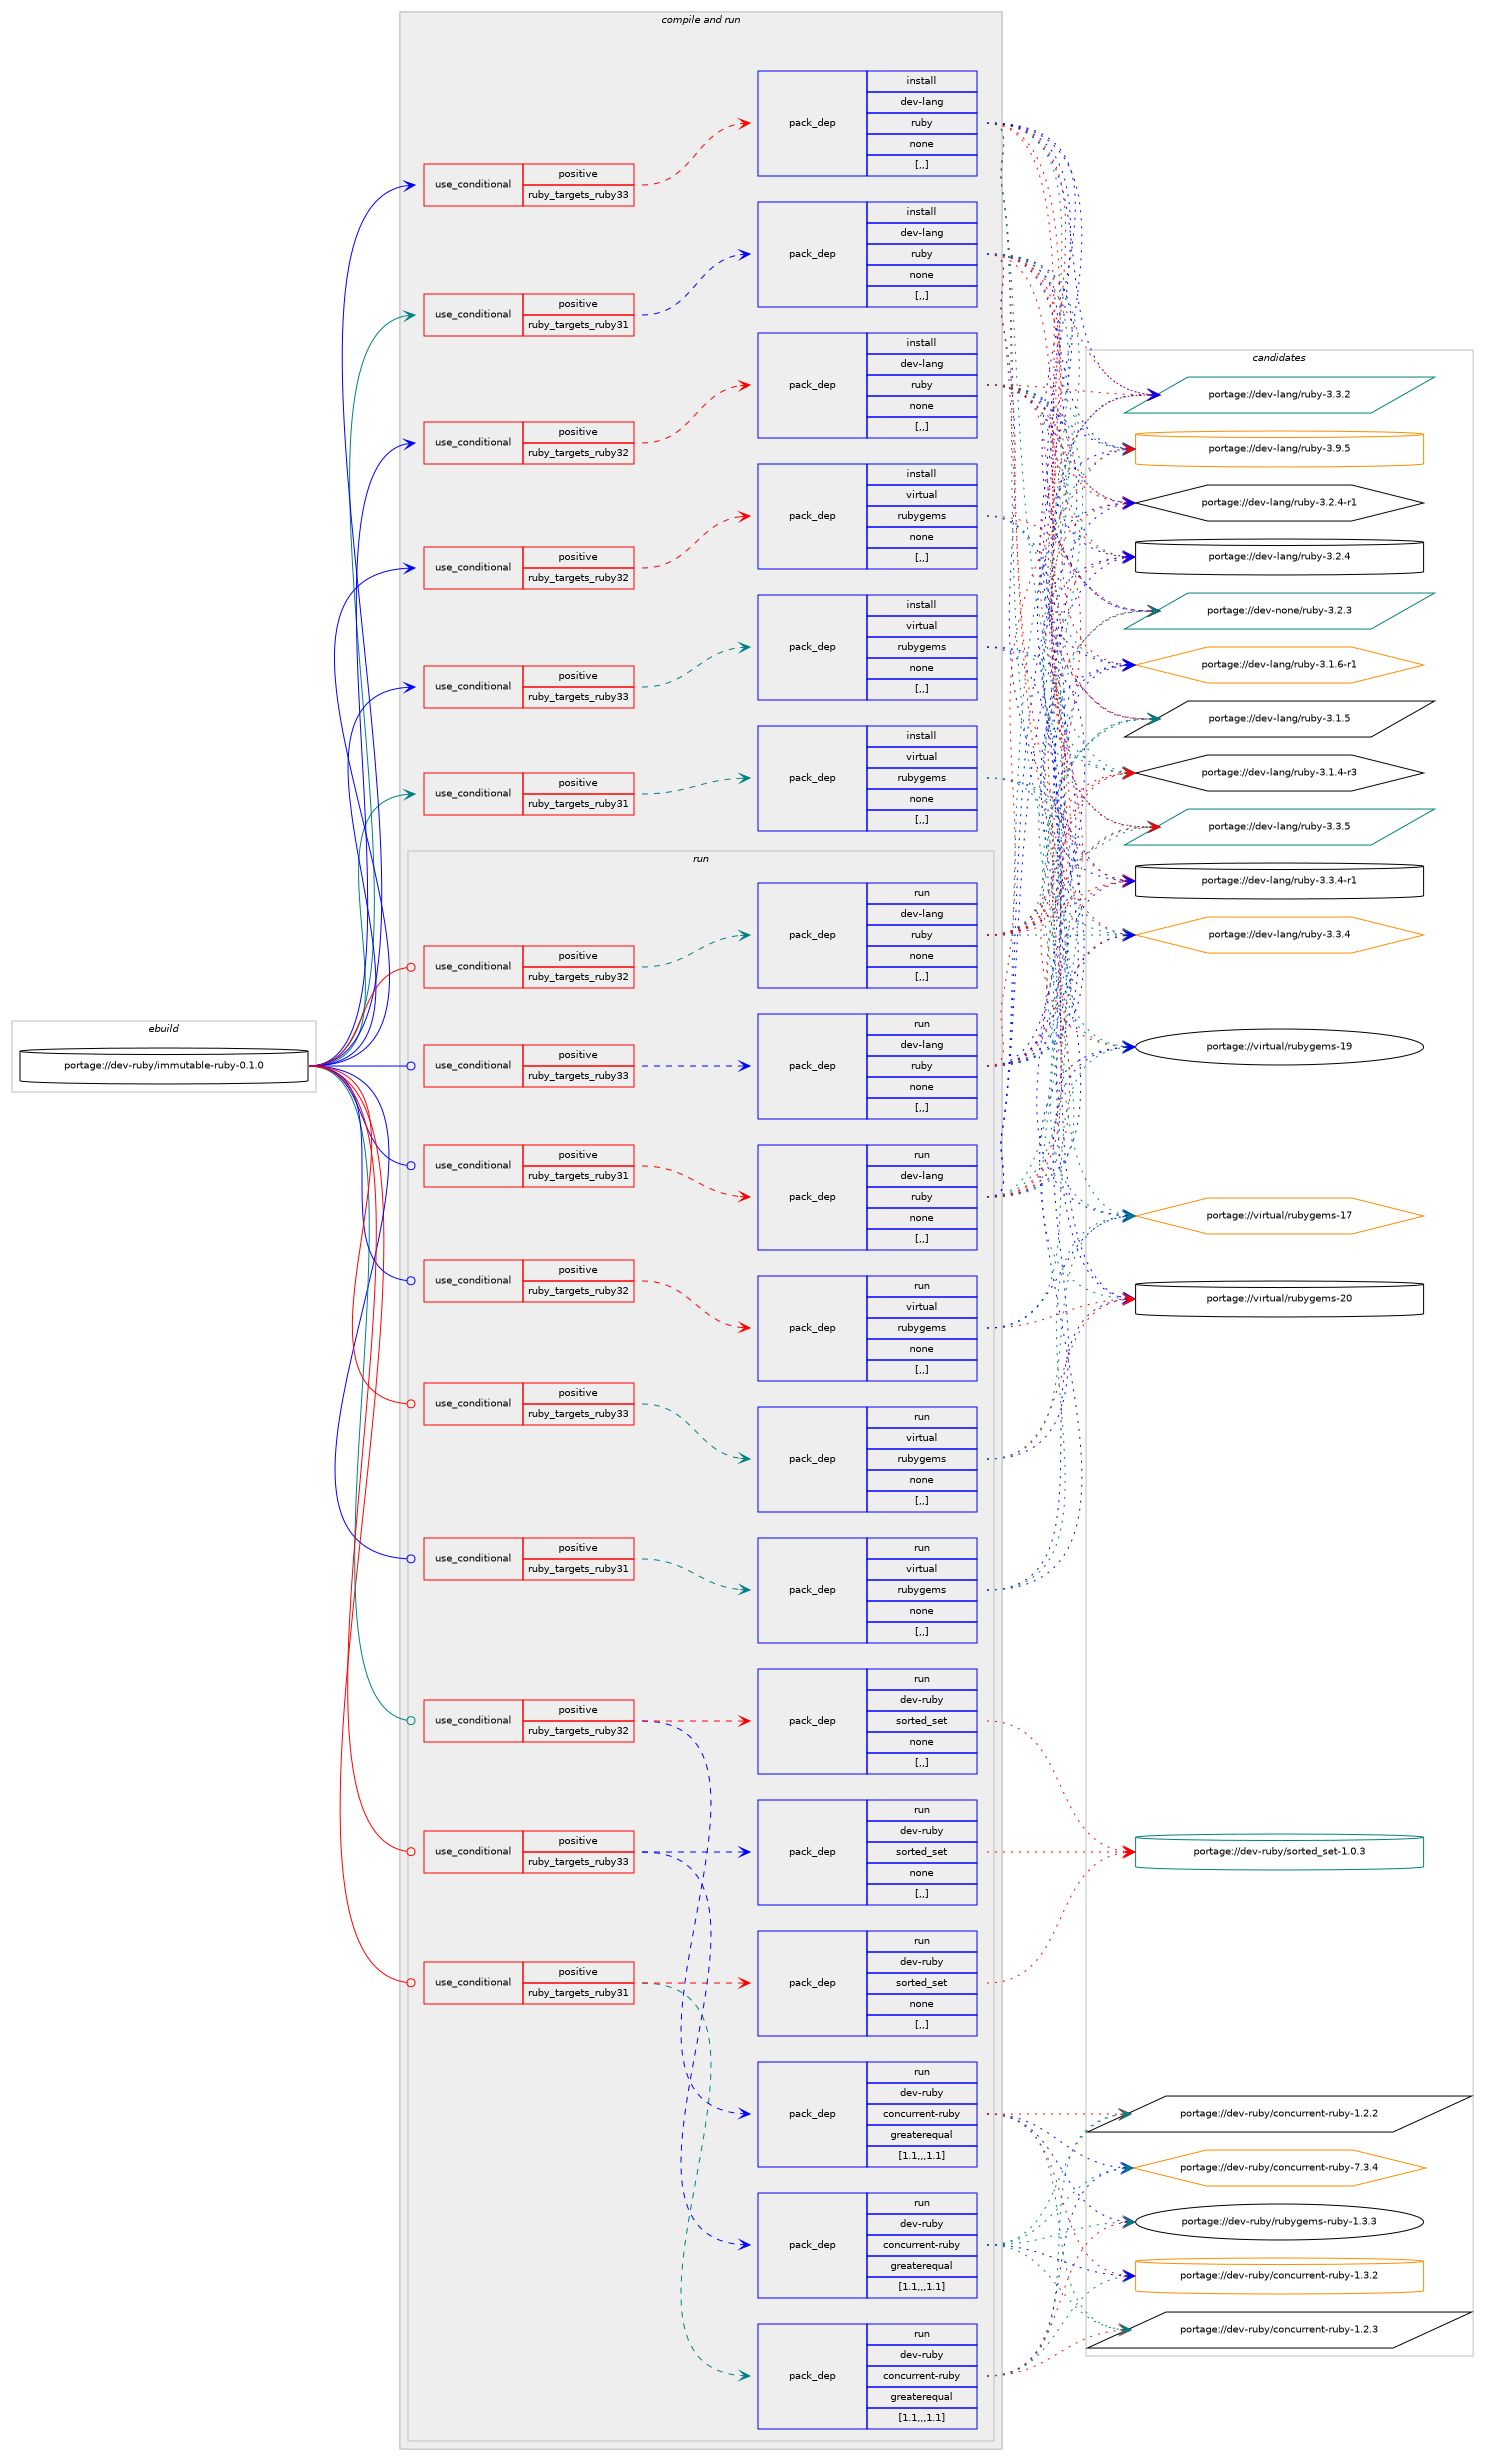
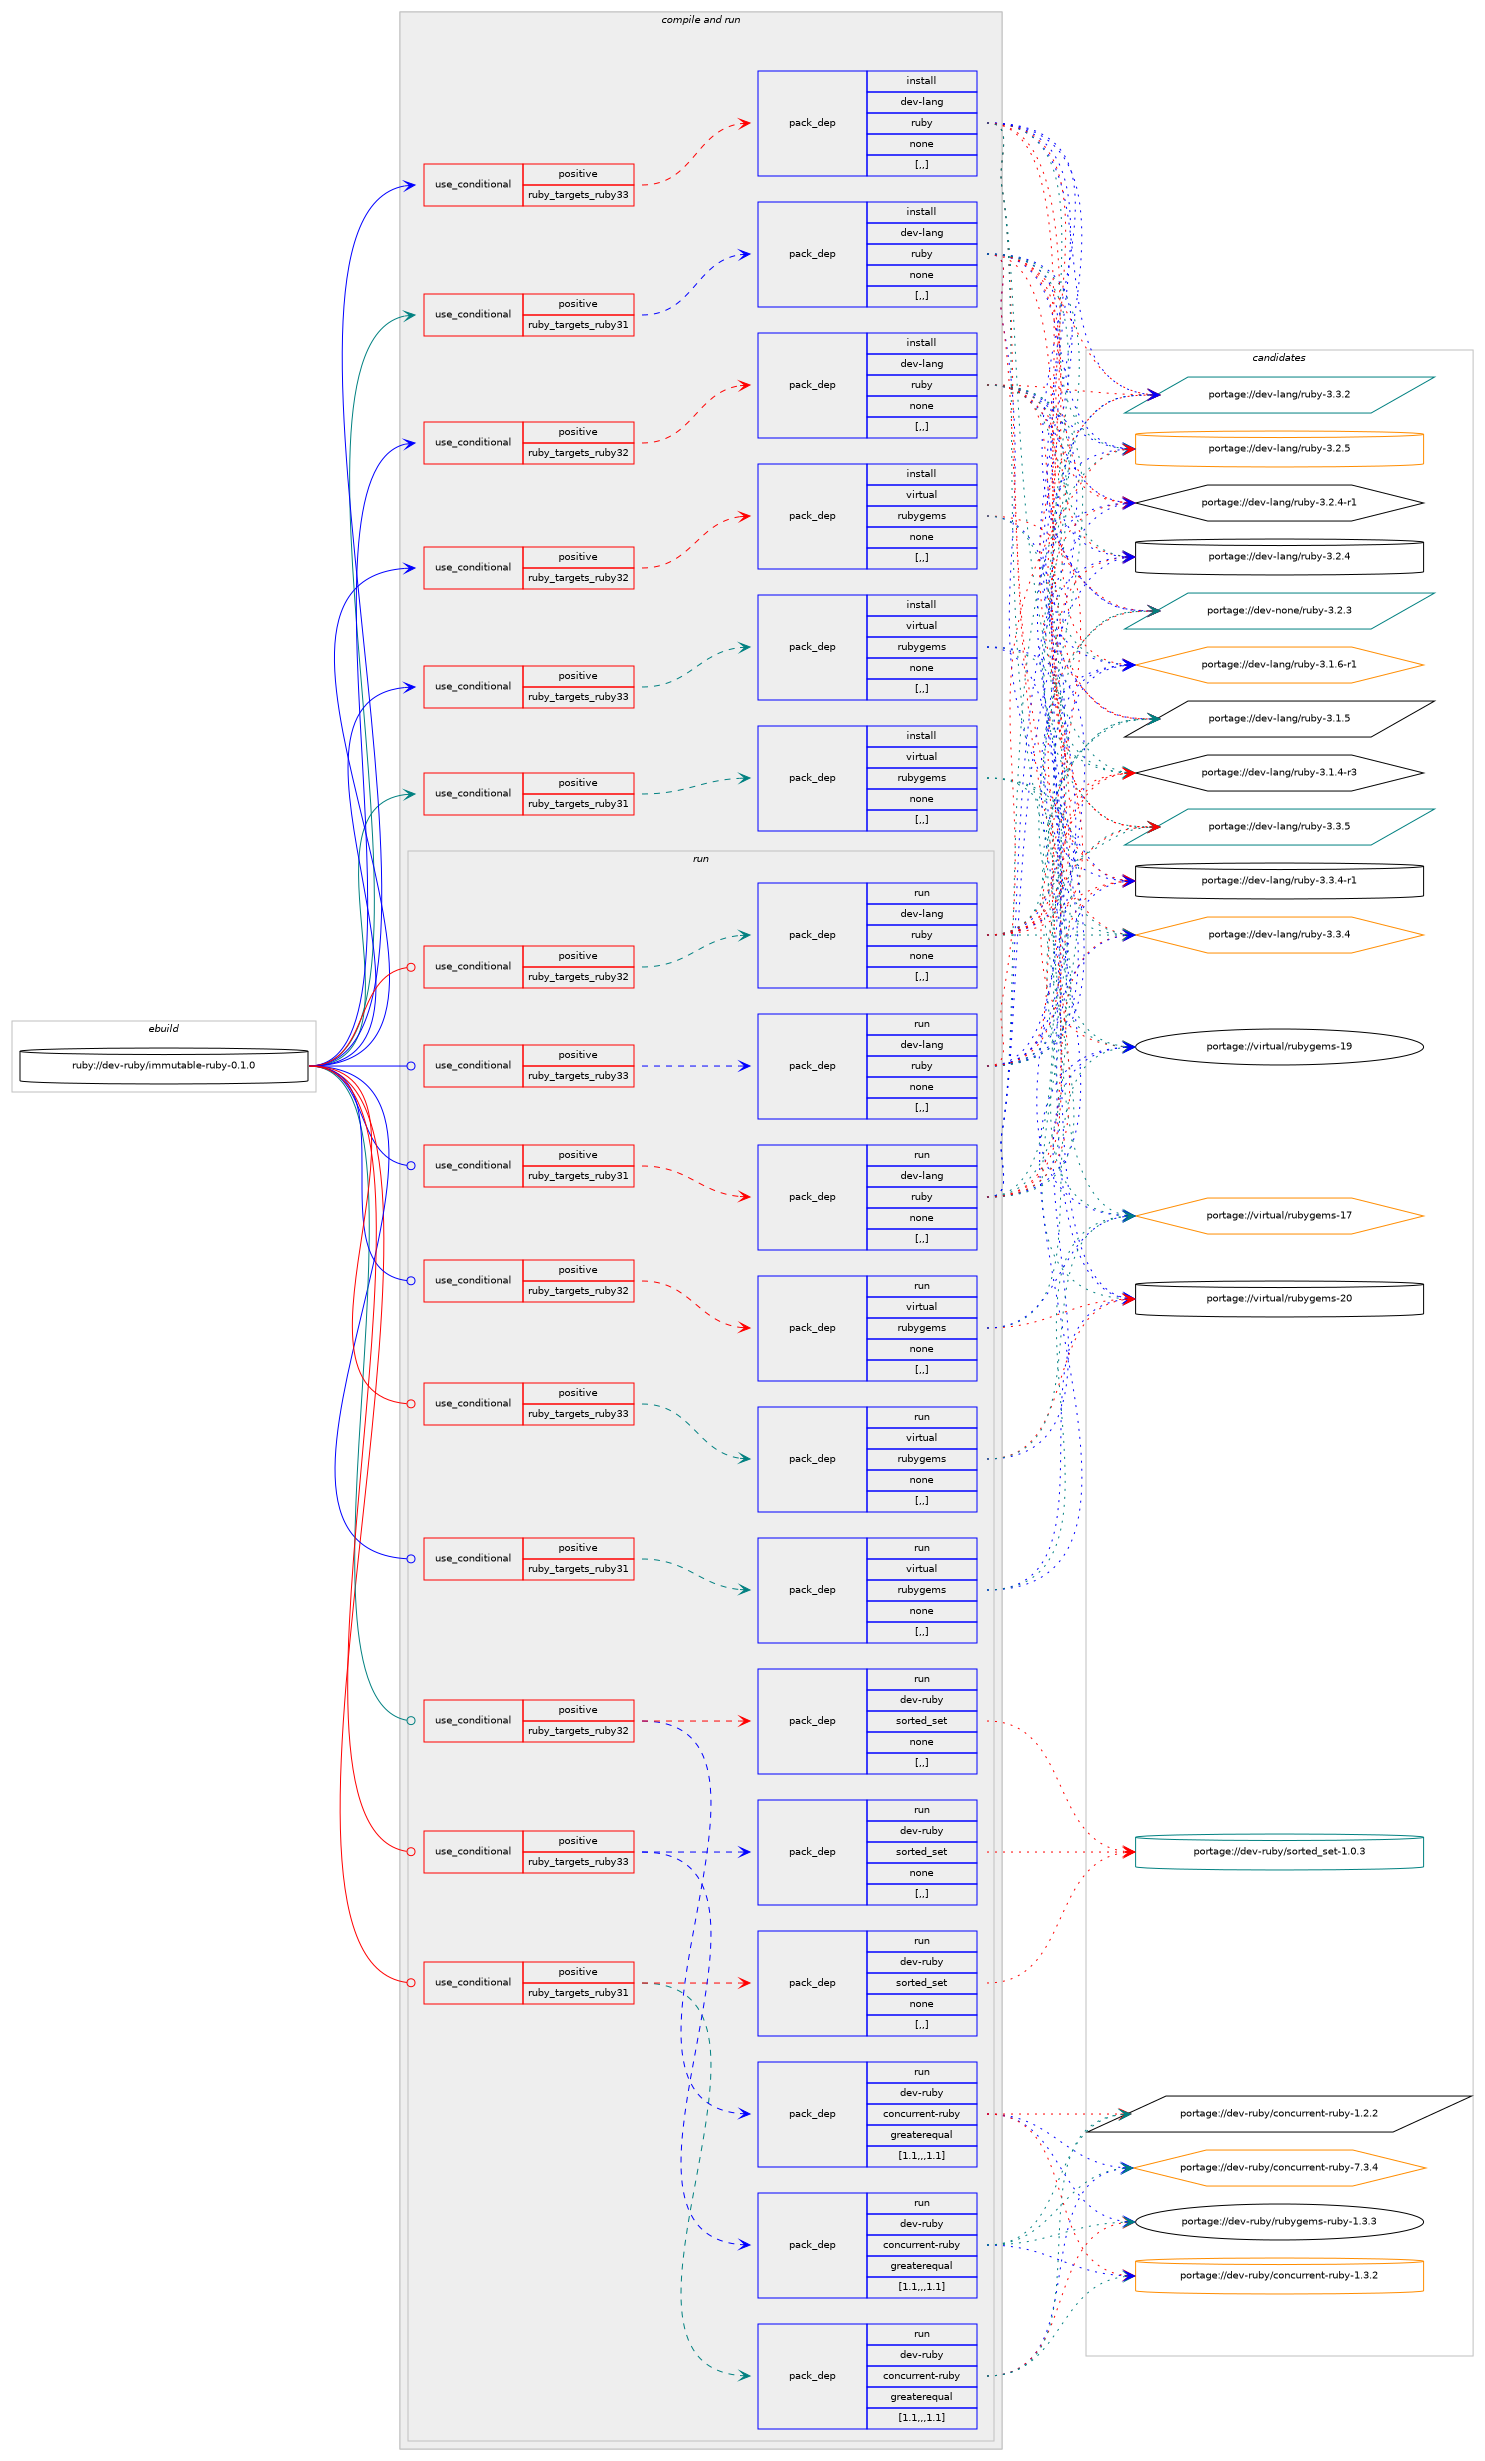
node "portage://dev-lang/ruby-3.9.5": label "portage://dev-lang/ruby-3.9.5" -> "portage://dev-lang/ruby-3.2.5"
node "portage://dev-ruby/immutable-ruby-0.1.0": label "portage://dev-ruby/immutable-ruby-0.1.0" -> "ruby://dev-ruby/immutable-ruby-0.1.0"
node "portage://dev-ruby/concurrent-ruby-1.2.3": removed
